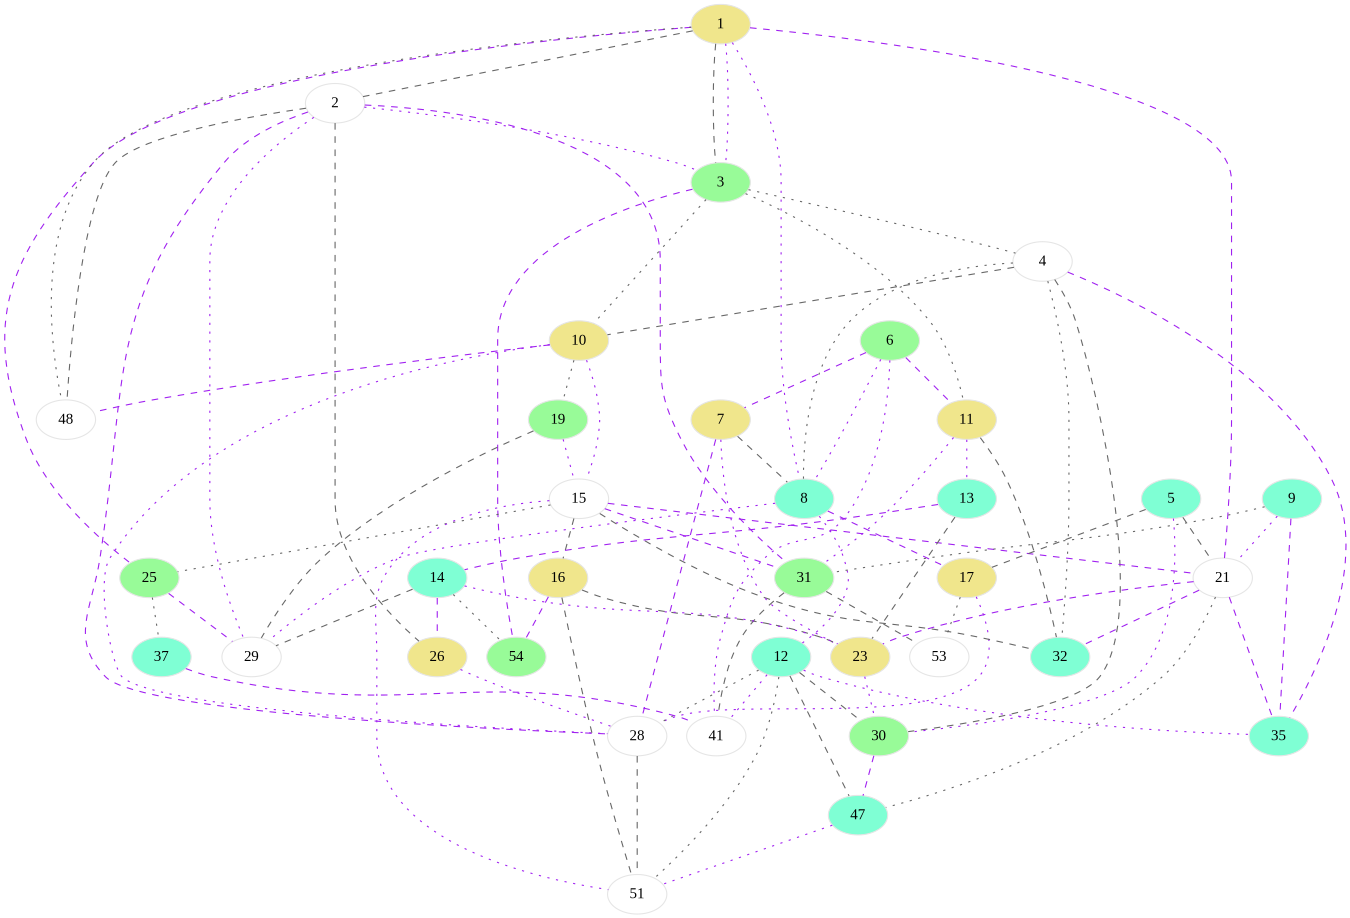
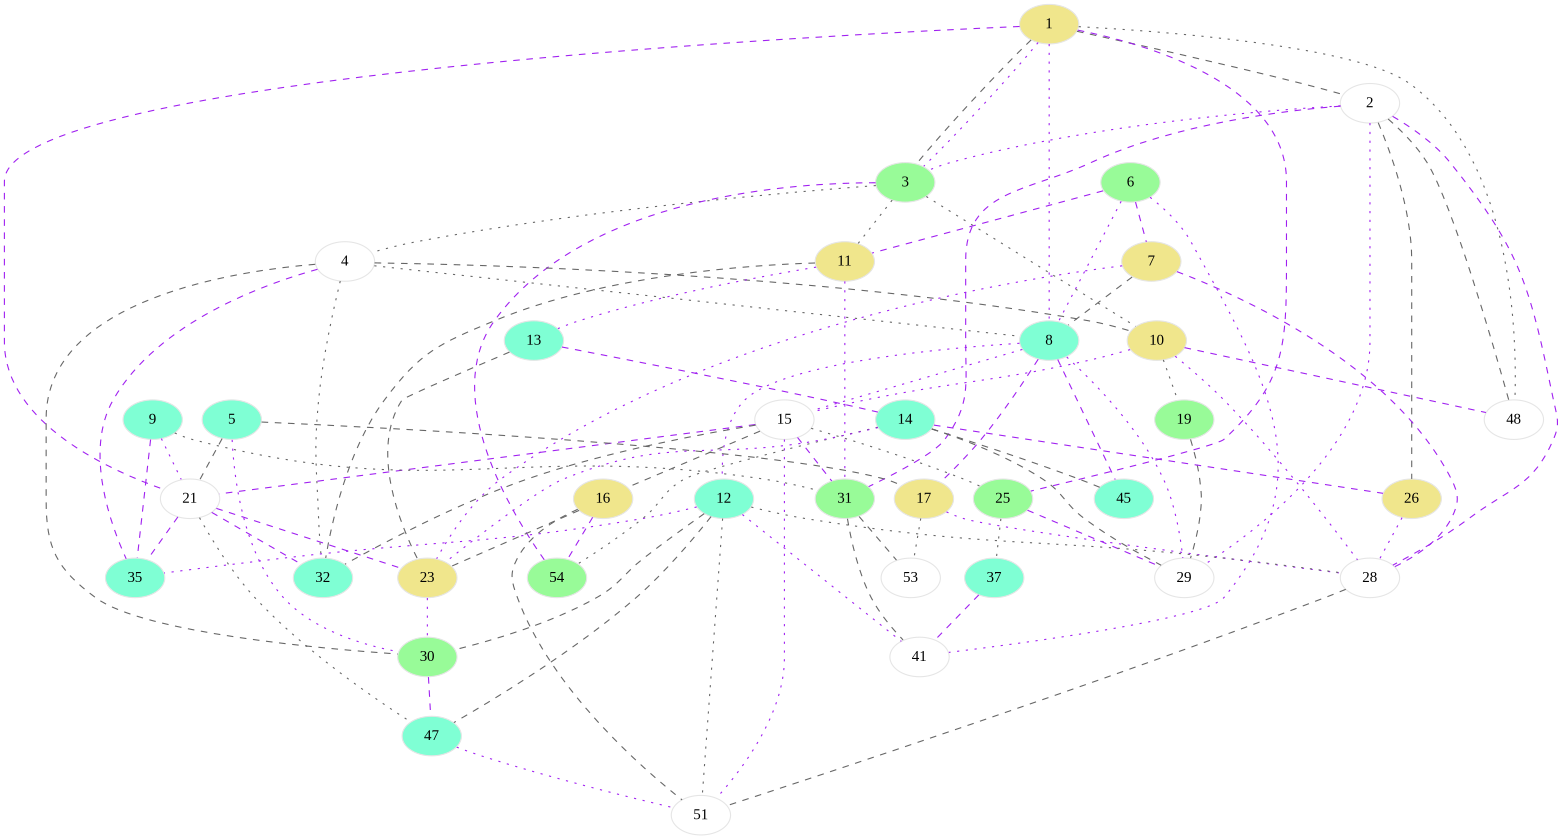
edge "19" -- "15": now "8" -- "15"
node "45": added
